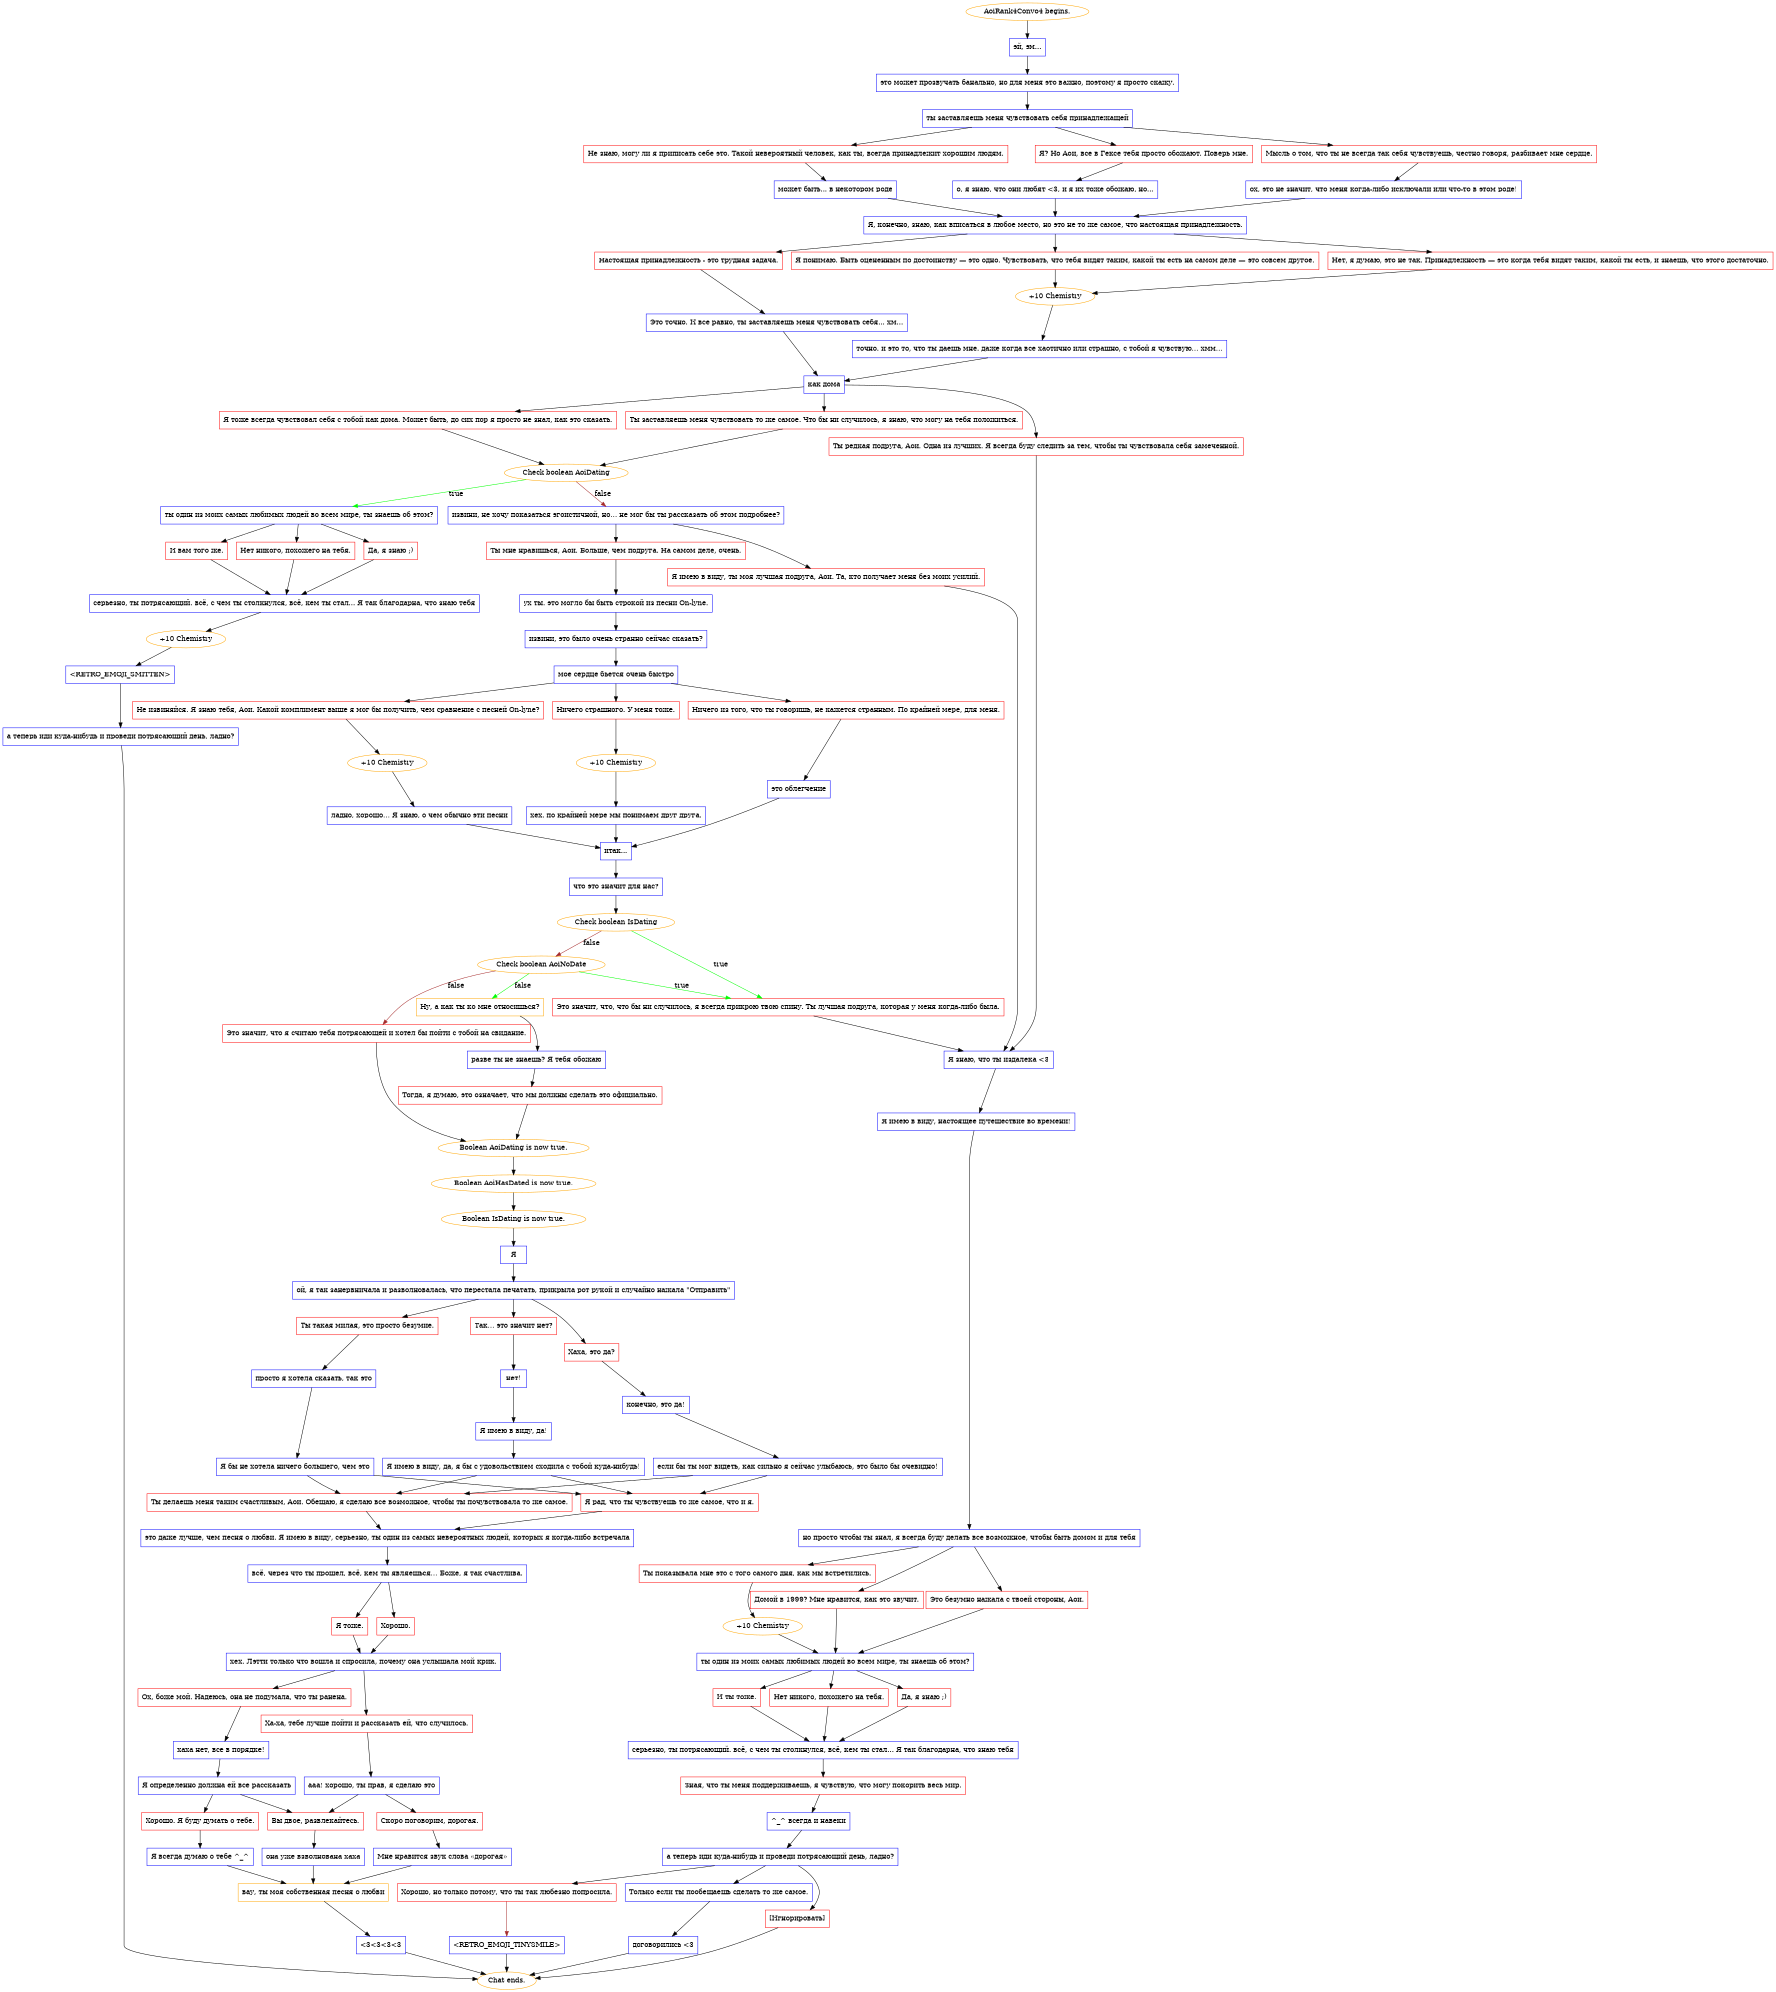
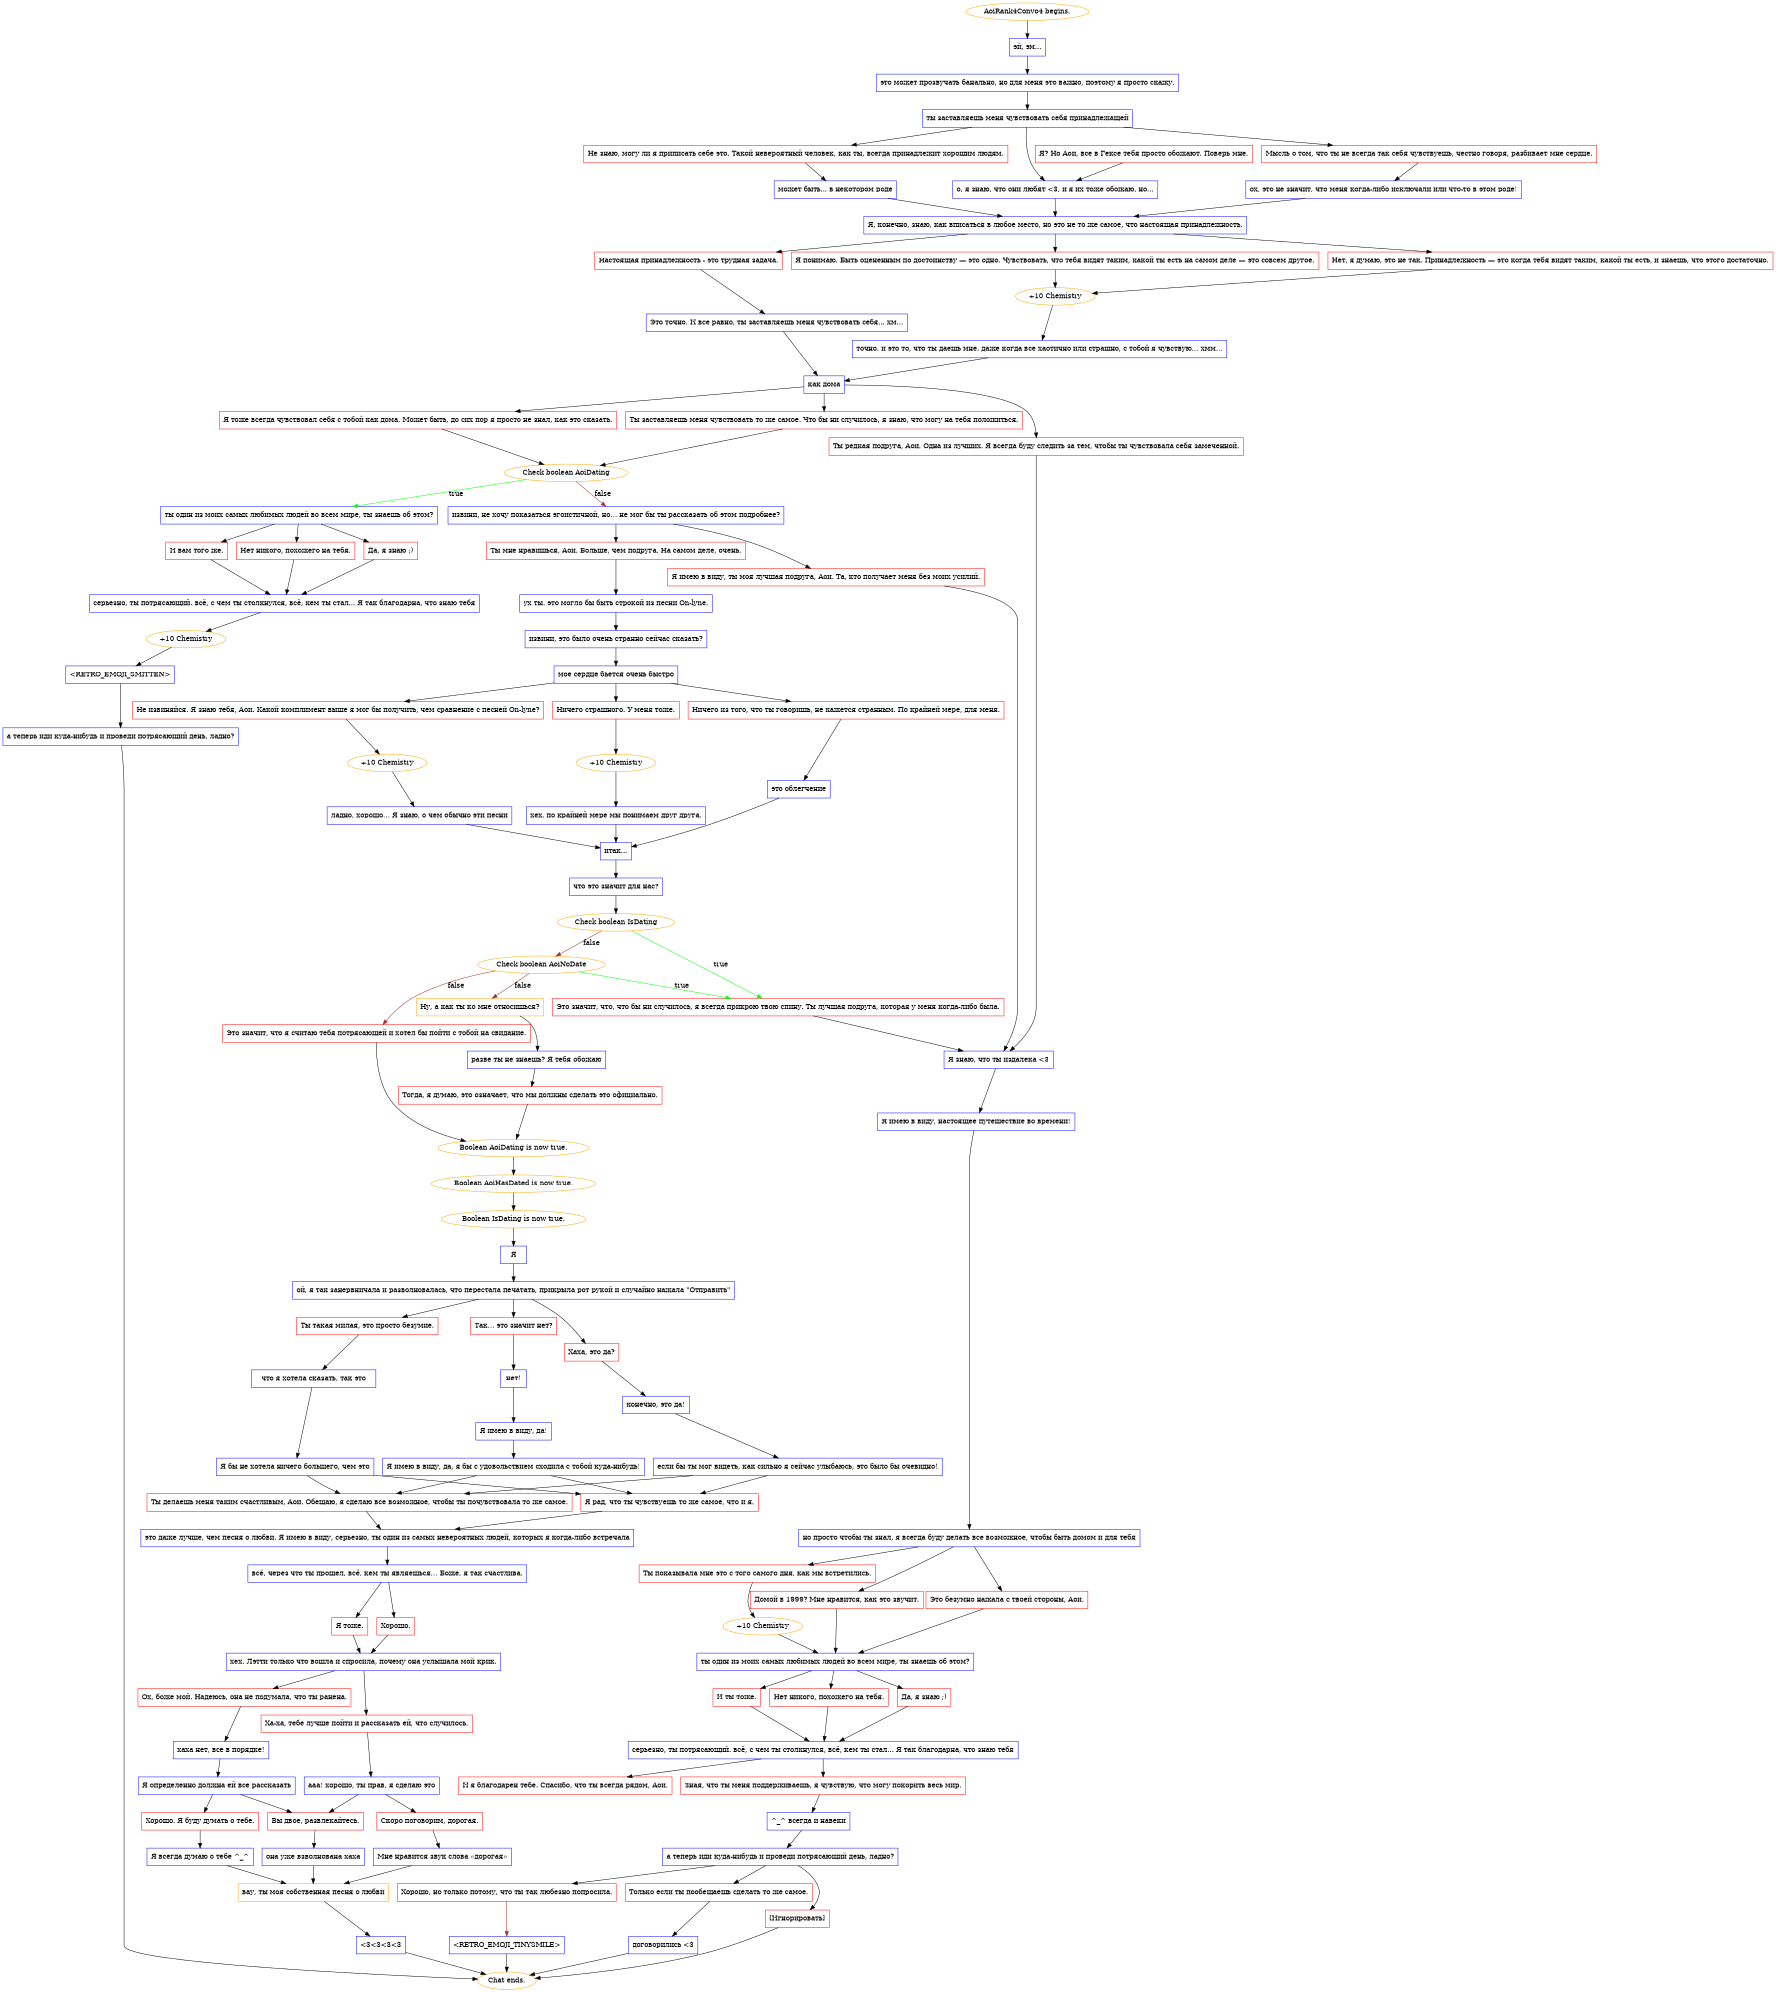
edge "ты заставляешь меня чувствовать себя принадлежащей" -> "Я? Но Аои, все в Гексе тебя просто обожают. Поверь мне.": now "ты заставляешь меня чувствовать себя принадлежащей" -> "о, я знаю, что они любят <3, и я их тоже обожаю, но..."
edge "Check boolean AoiNoDate" -> "Ну, а как ты ко мне относишься?": color green -> brown
node "просто я хотела сказать, так это": label "просто я хотела сказать, так это" -> "что я хотела сказать, так это"
node "И я благодарен тебе. Спасибо, что ты всегда рядом, Аои.": added
node "Только если ты пообещаешь сделать то же самое.": color blue -> red
